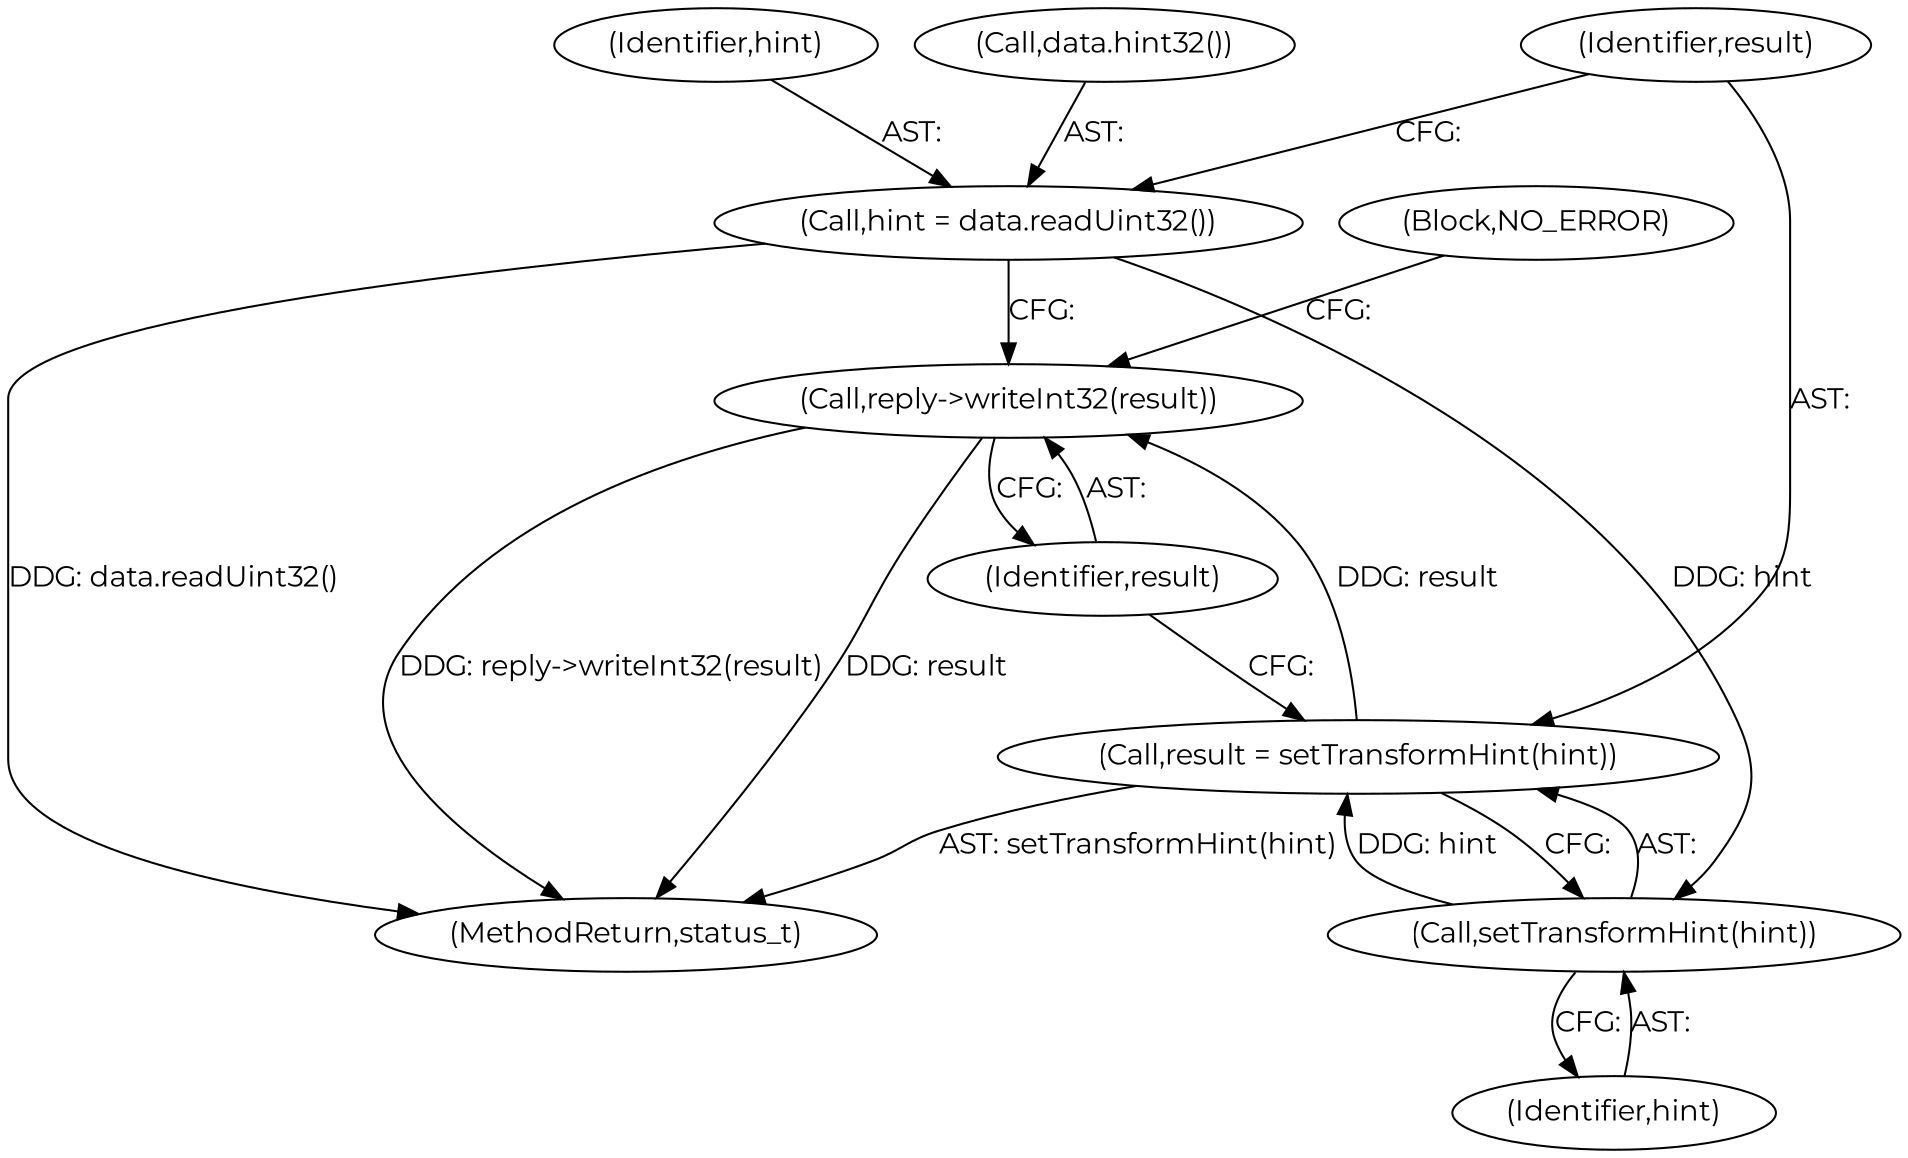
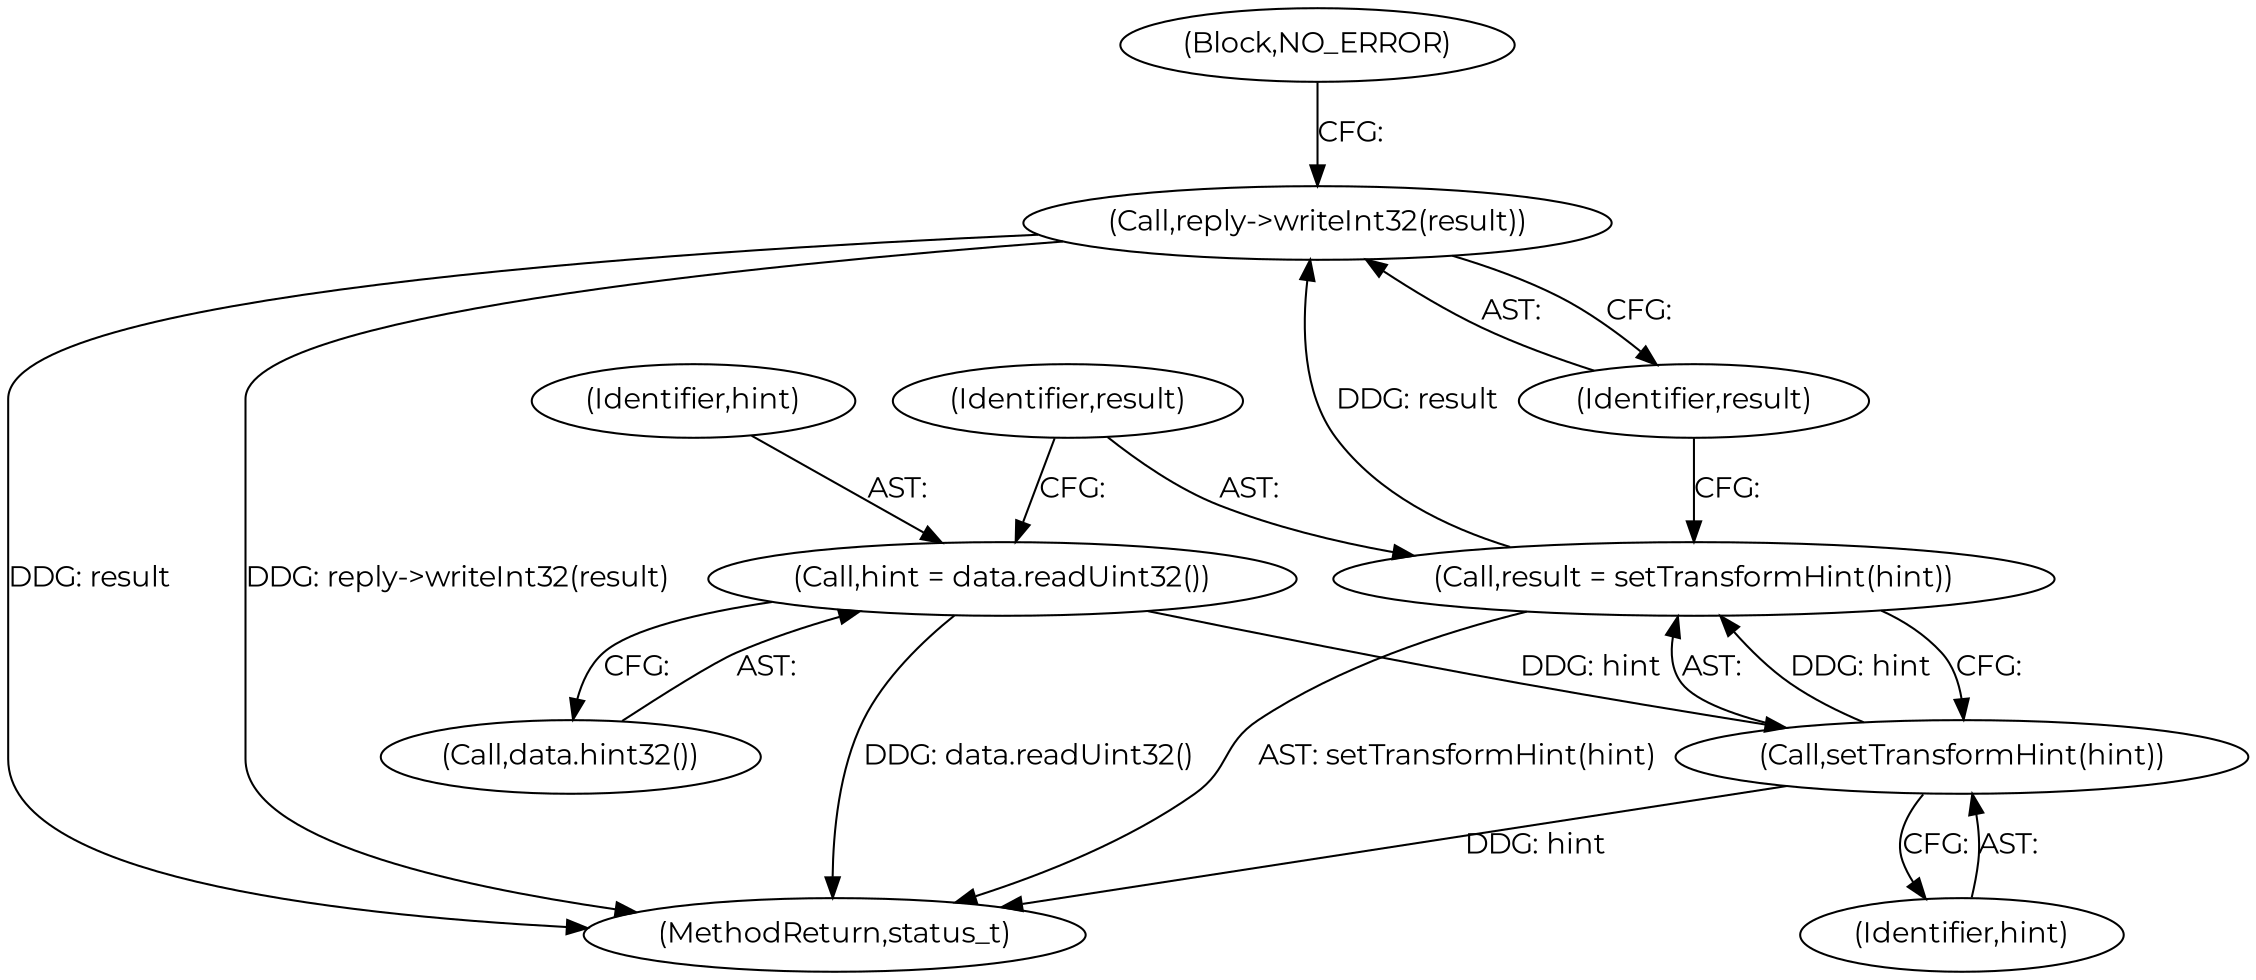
edge "(Call,hint = data.readUint32())" -> "(Call,reply->writeInt32(result))": now "(Call,hint = data.readUint32())" -> "(Call,data.hint32())"
edge "(Call,setTransformHint(hint))" -> "(MethodReturn,status_t)": added, label "DDG: hint"
